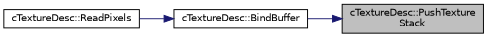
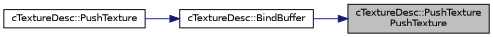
node "cTextureDesc::ReadPixels": label "cTextureDesc::ReadPixels" -> "cTextureDesc::PushTexture"
node "cTextureDesc::PushTexture Stack": label "cTextureDesc::PushTexture Stack" -> "cTextureDesc::PushTexture PushTexture"
